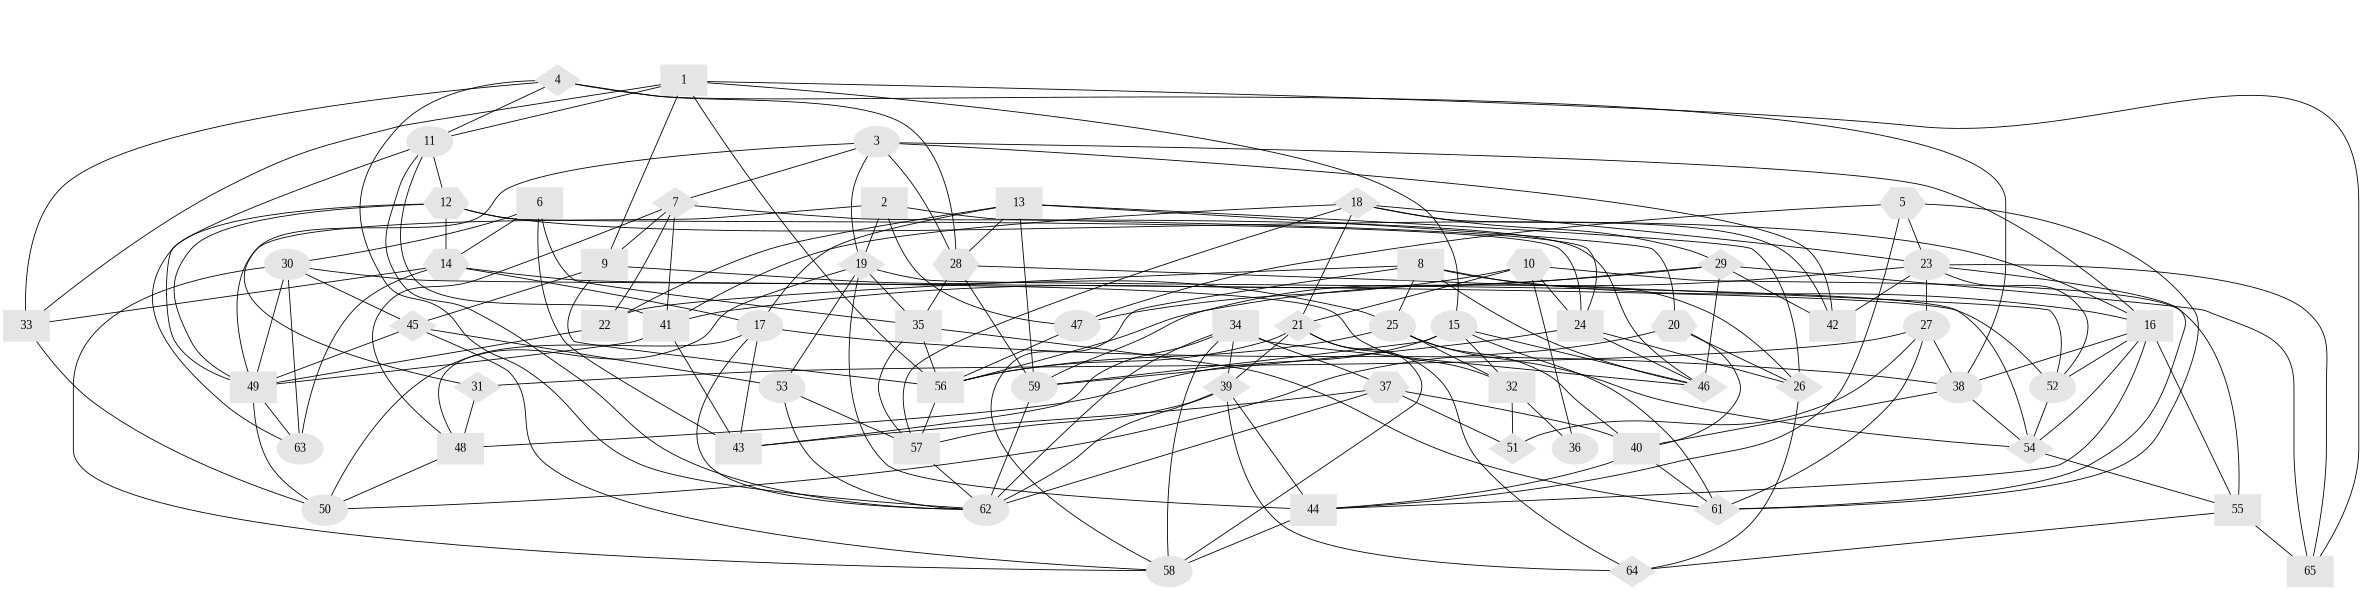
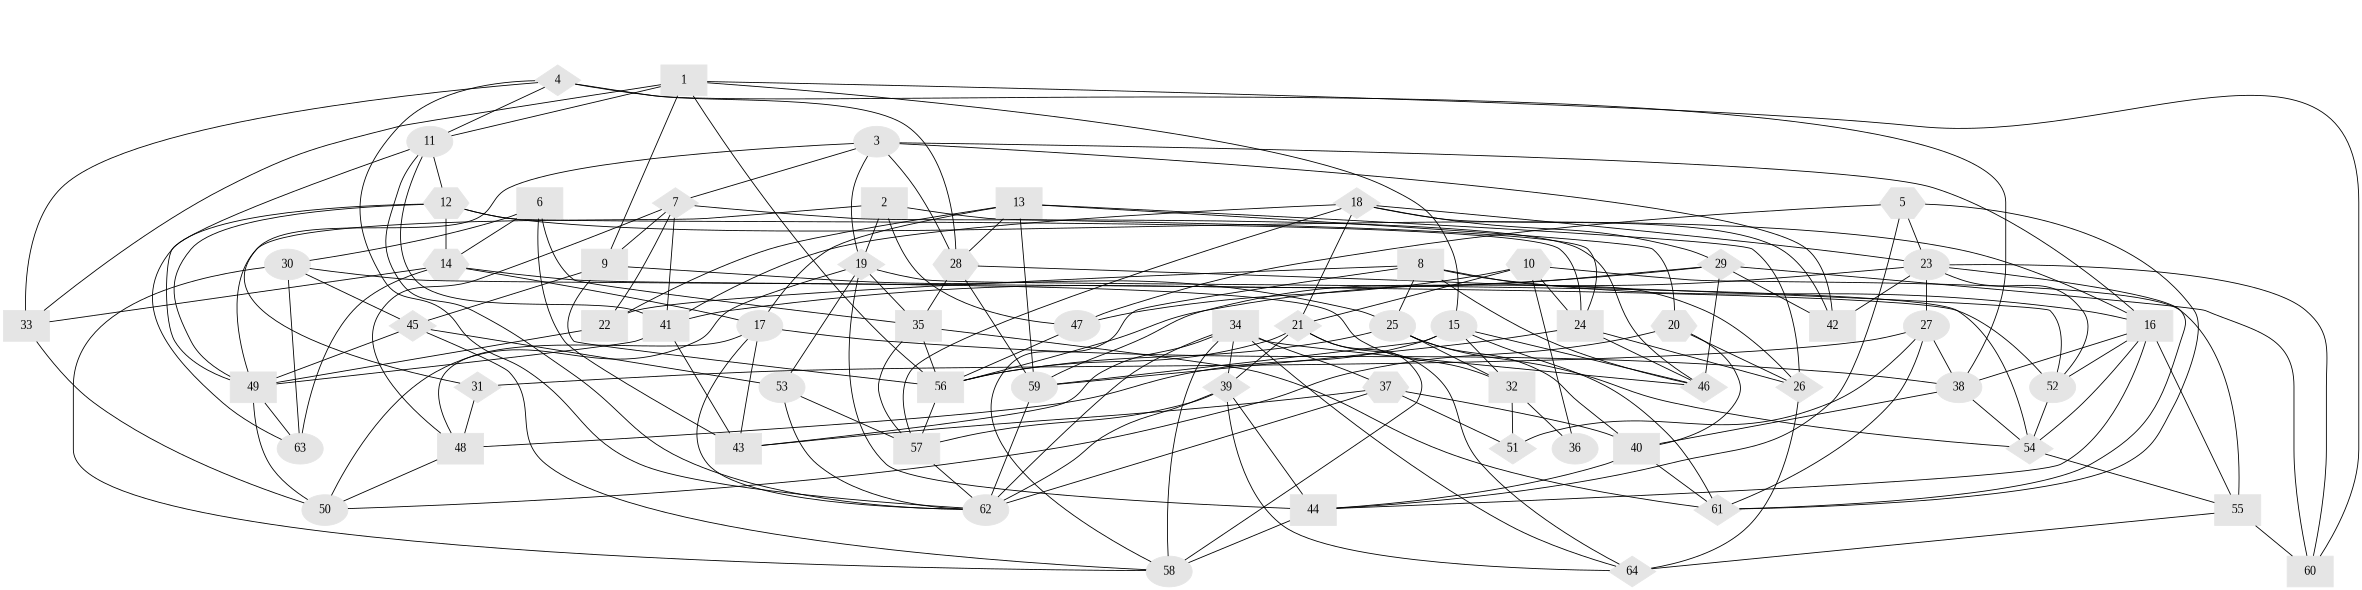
edge "30" -- "49": removed
edge "34" -- "64": added
node "65": label "65" -> "60"
